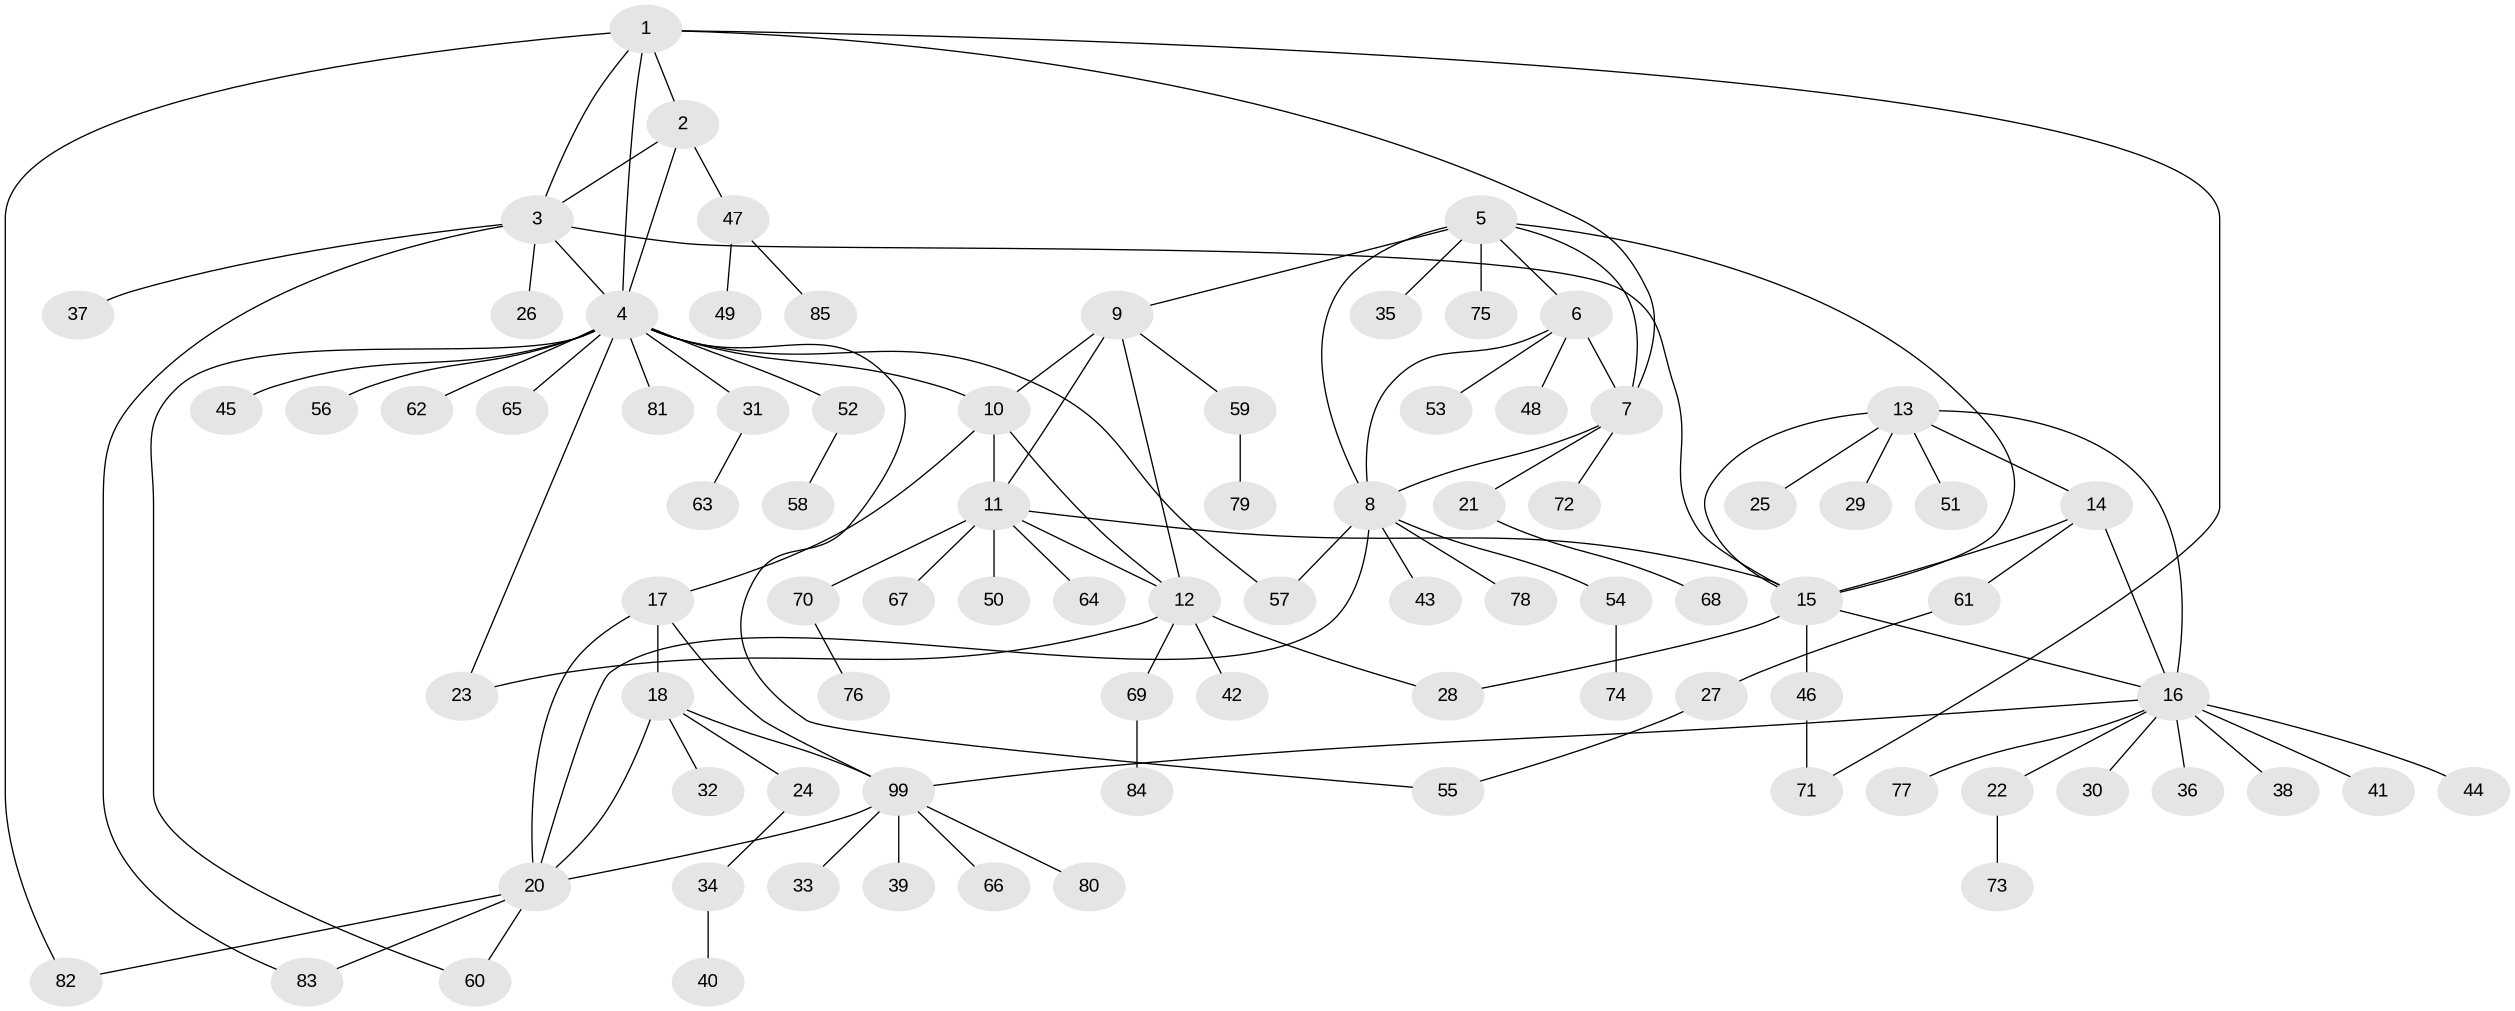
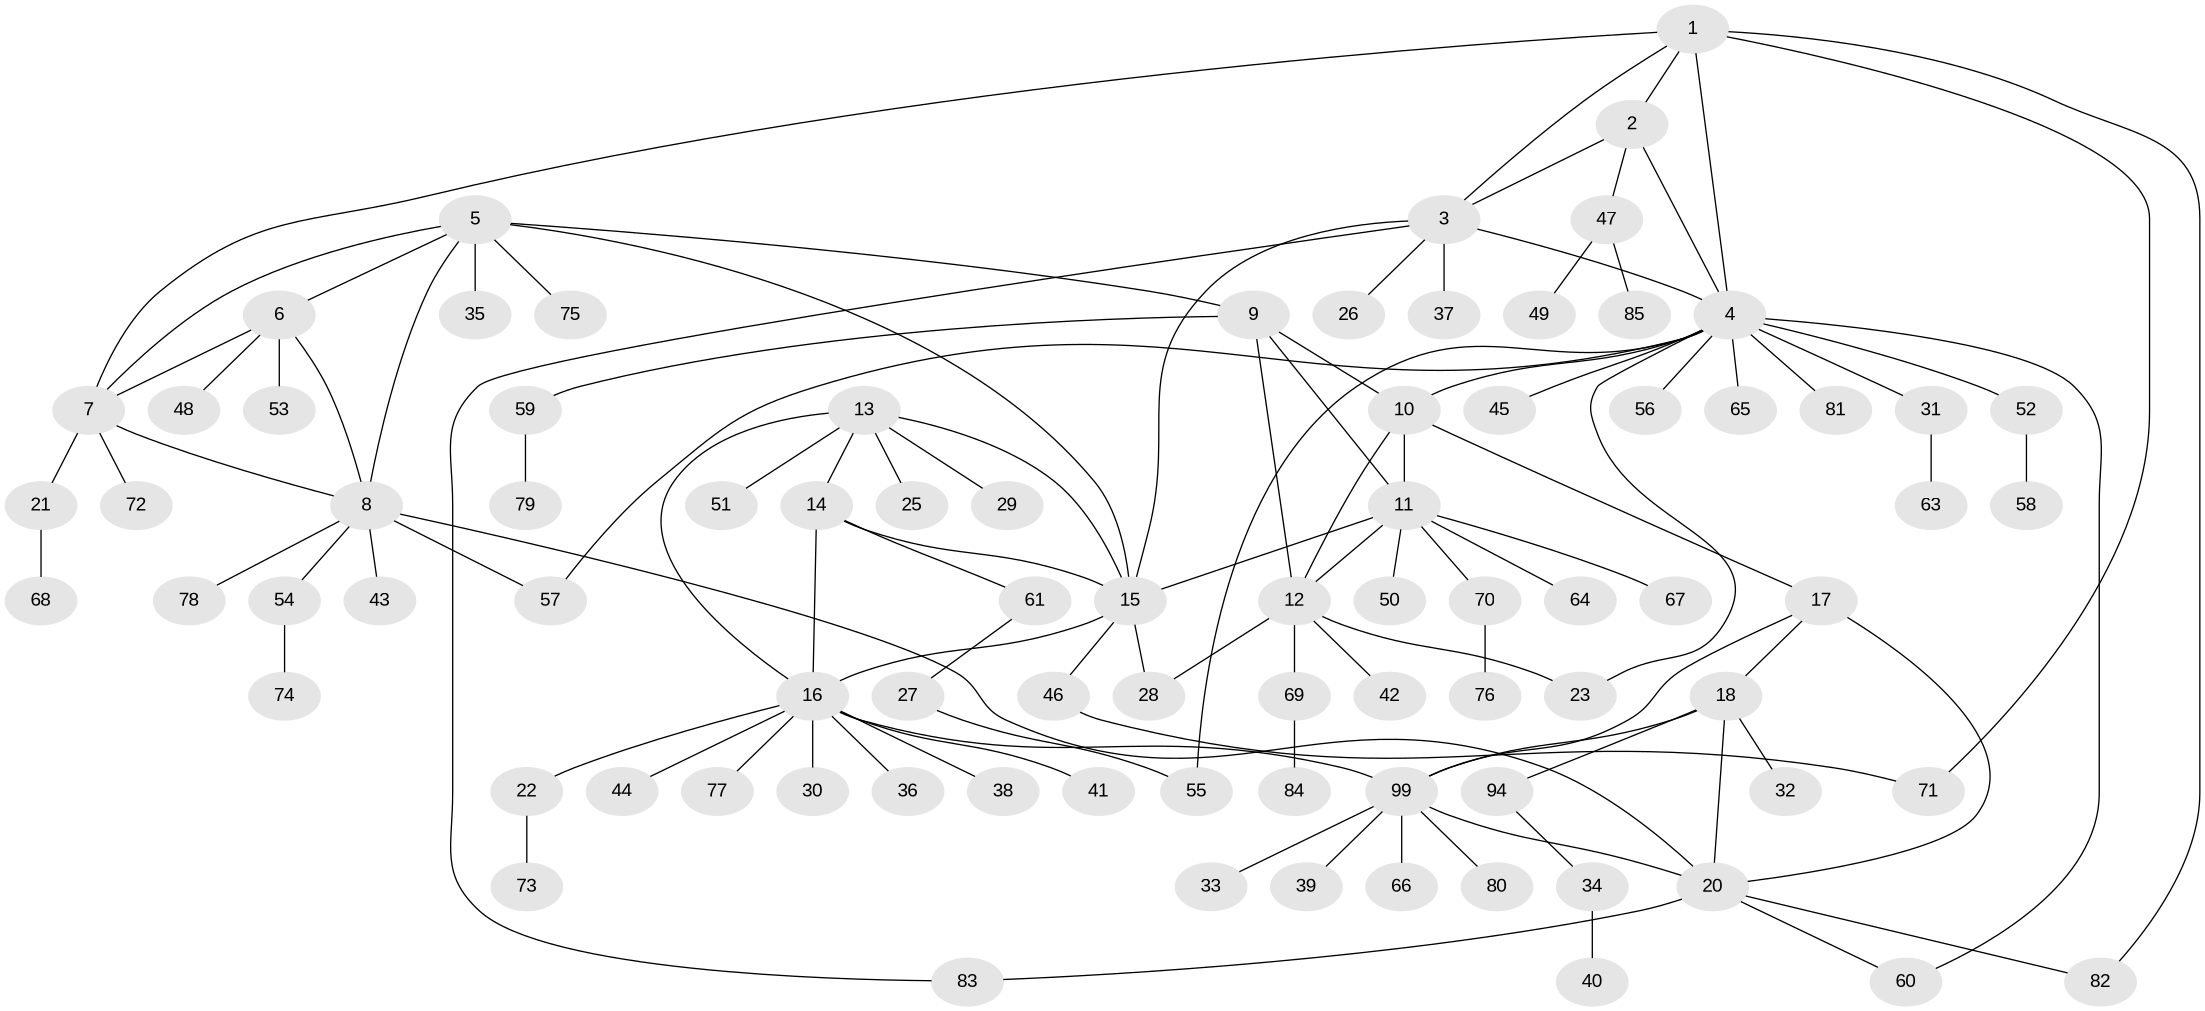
node "62": removed
node "24": label "24" -> "94"
